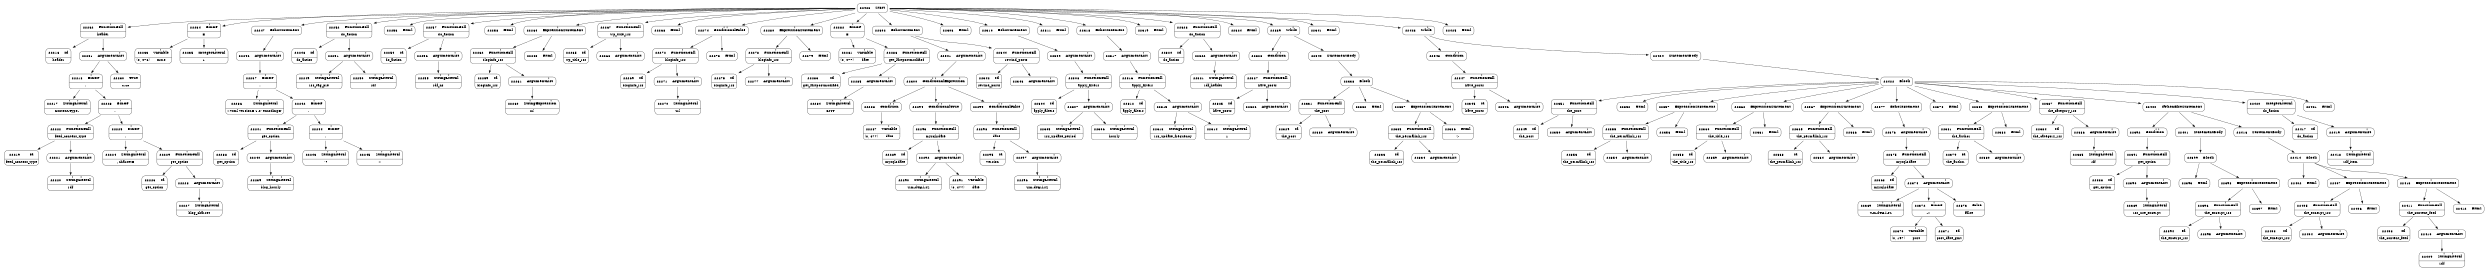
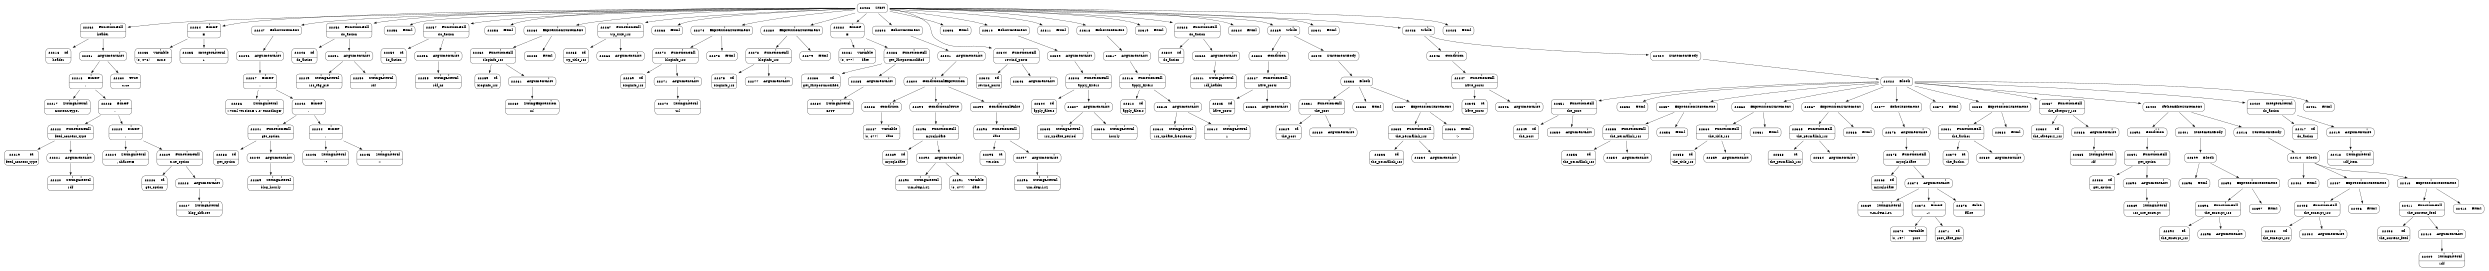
node "22274": text "ConditionalFalse" -> "ExpressionStatement"
edge "22302" -> "22344": now "22426" -> "22344"
node "22229": text "get_option" -> "true_option"
